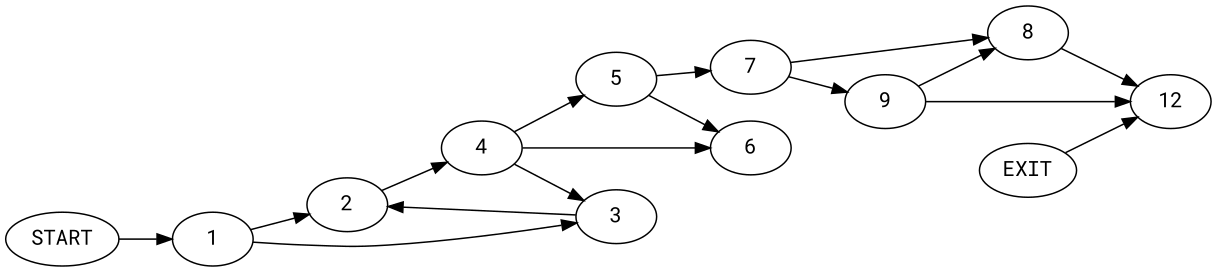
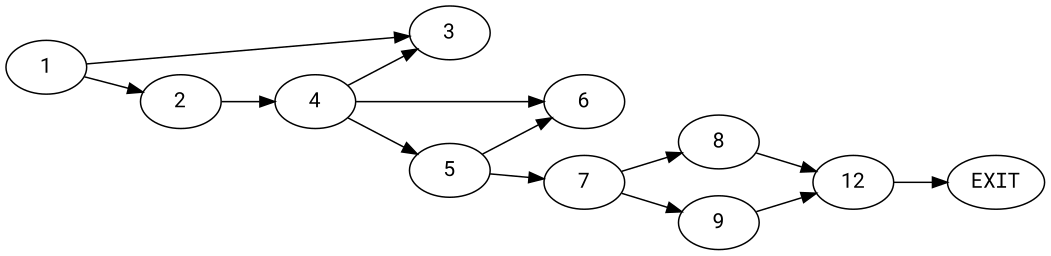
edge "9" -> "8": removed
edge "EXIT" -> "12": reversed
edge "3" -> "2": removed
node "START": removed
